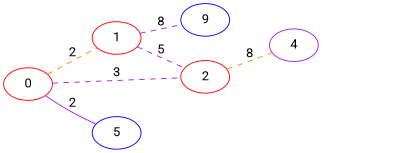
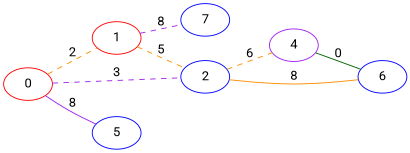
node "9": label "9" -> "7"
edge "4" -- "2": label "8" -> "6"
edge "1" -- "2": color purple -> darkorange
node "2": color red -> blue
node "6": added
edge "0" -- "5": label "2" -> "8"
